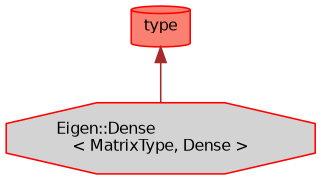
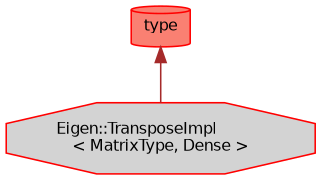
node "Eigen::Dense < MatrixType, Dense >": label "Eigen::Dense < MatrixType, Dense >" -> "Eigen::TransposeImpl < MatrixType, Dense >"
